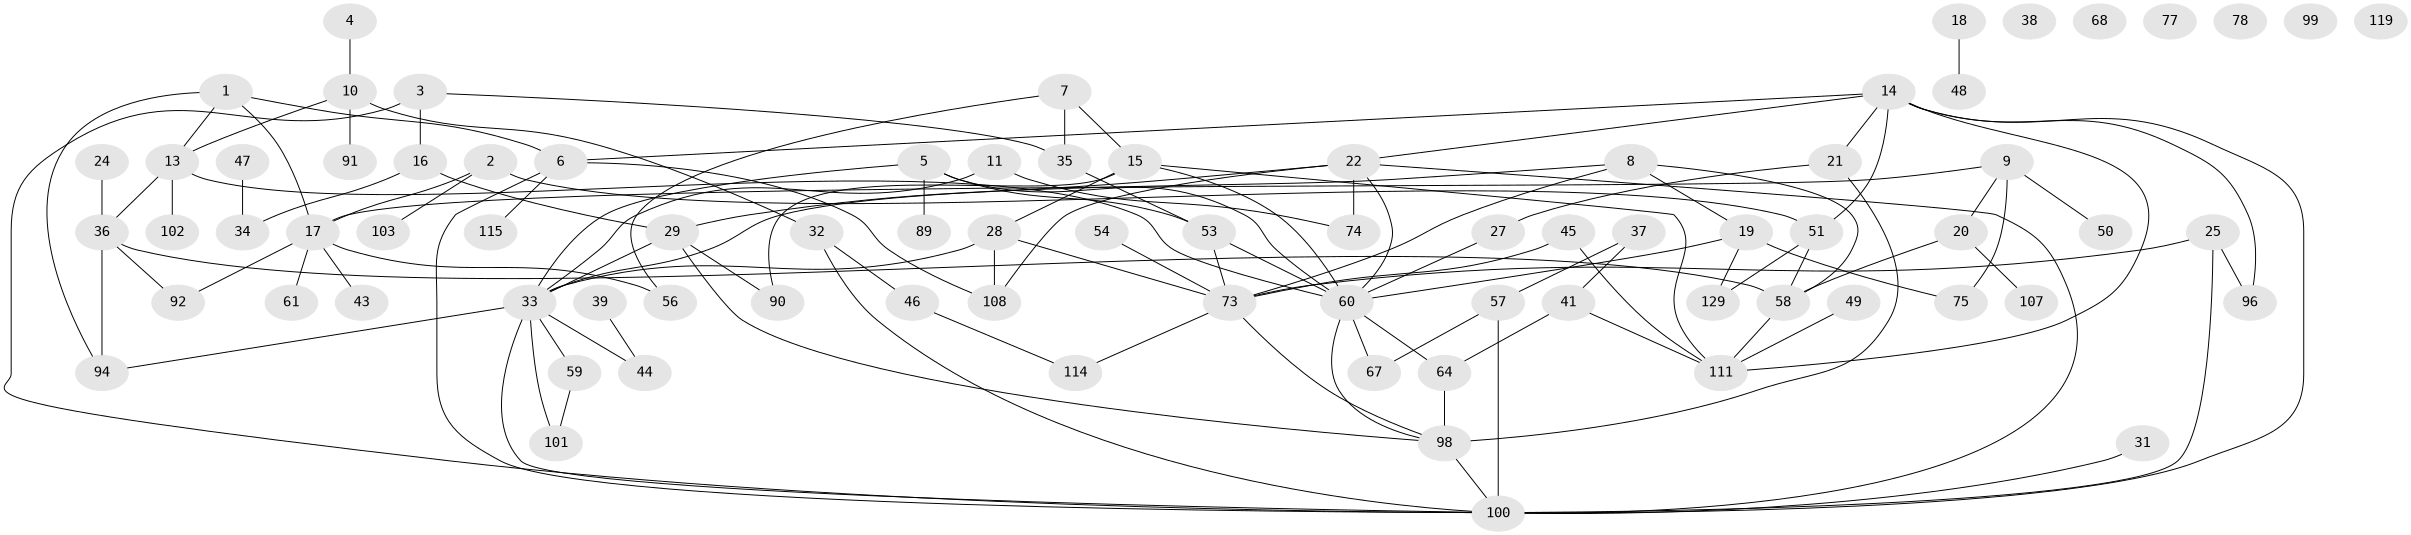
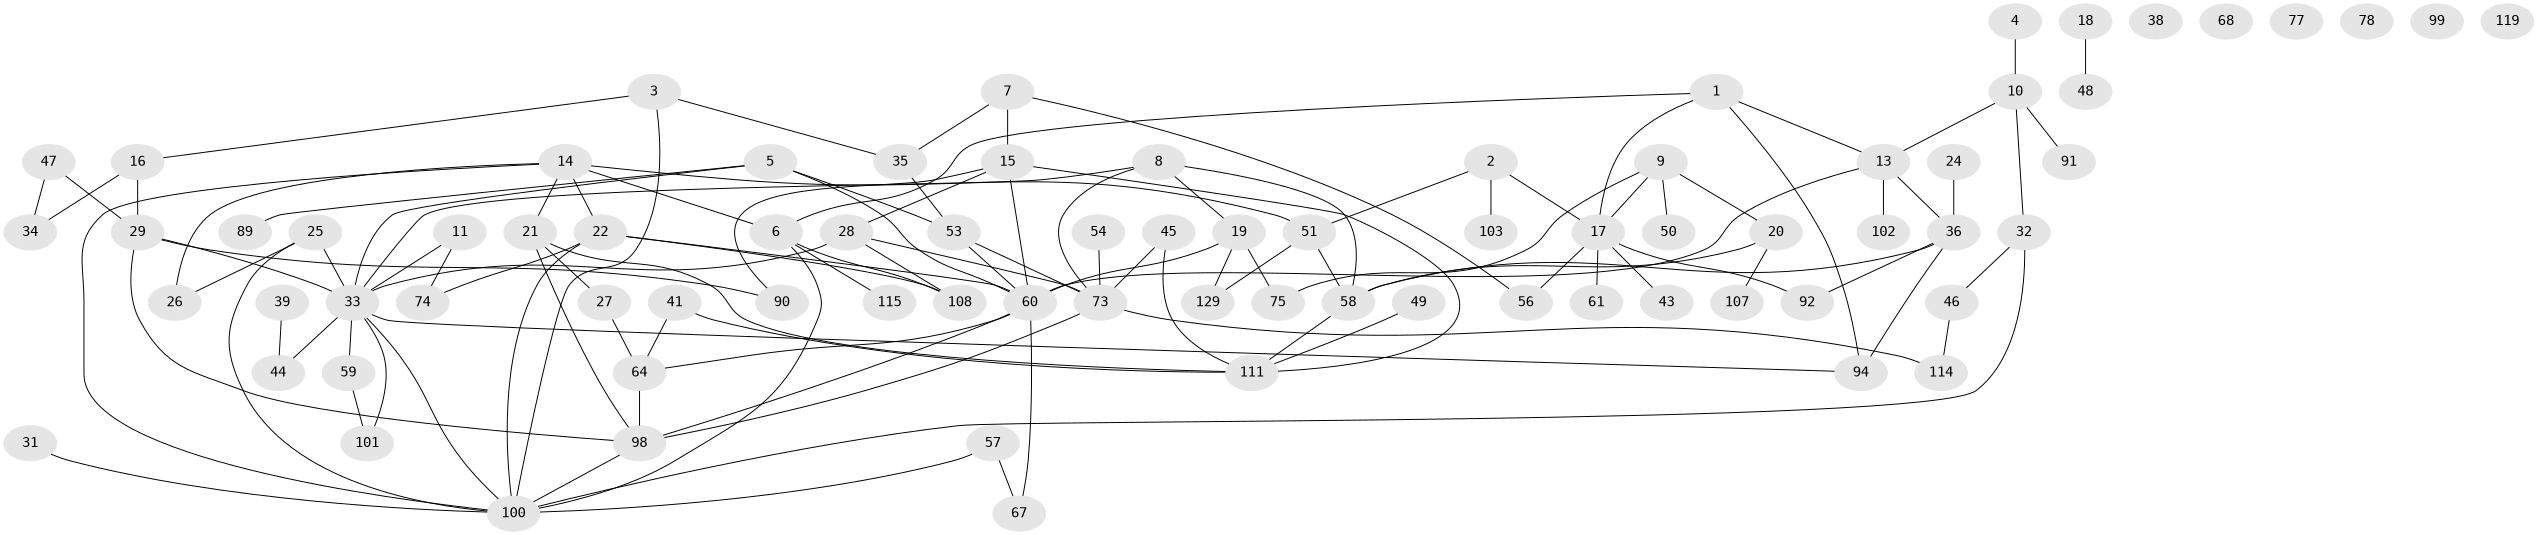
edge "22" -- "29": now "47" -- "29"
node "37": removed
edge "27" -- "60": now "27" -- "64"
edge "25" -- "73": now "25" -- "33"
edge "14" -- "111": now "21" -- "111"
node "96": label "96" -> "26"
